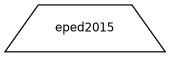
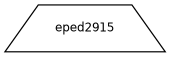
node "eped2015": label "eped2015" -> "eped2915"
